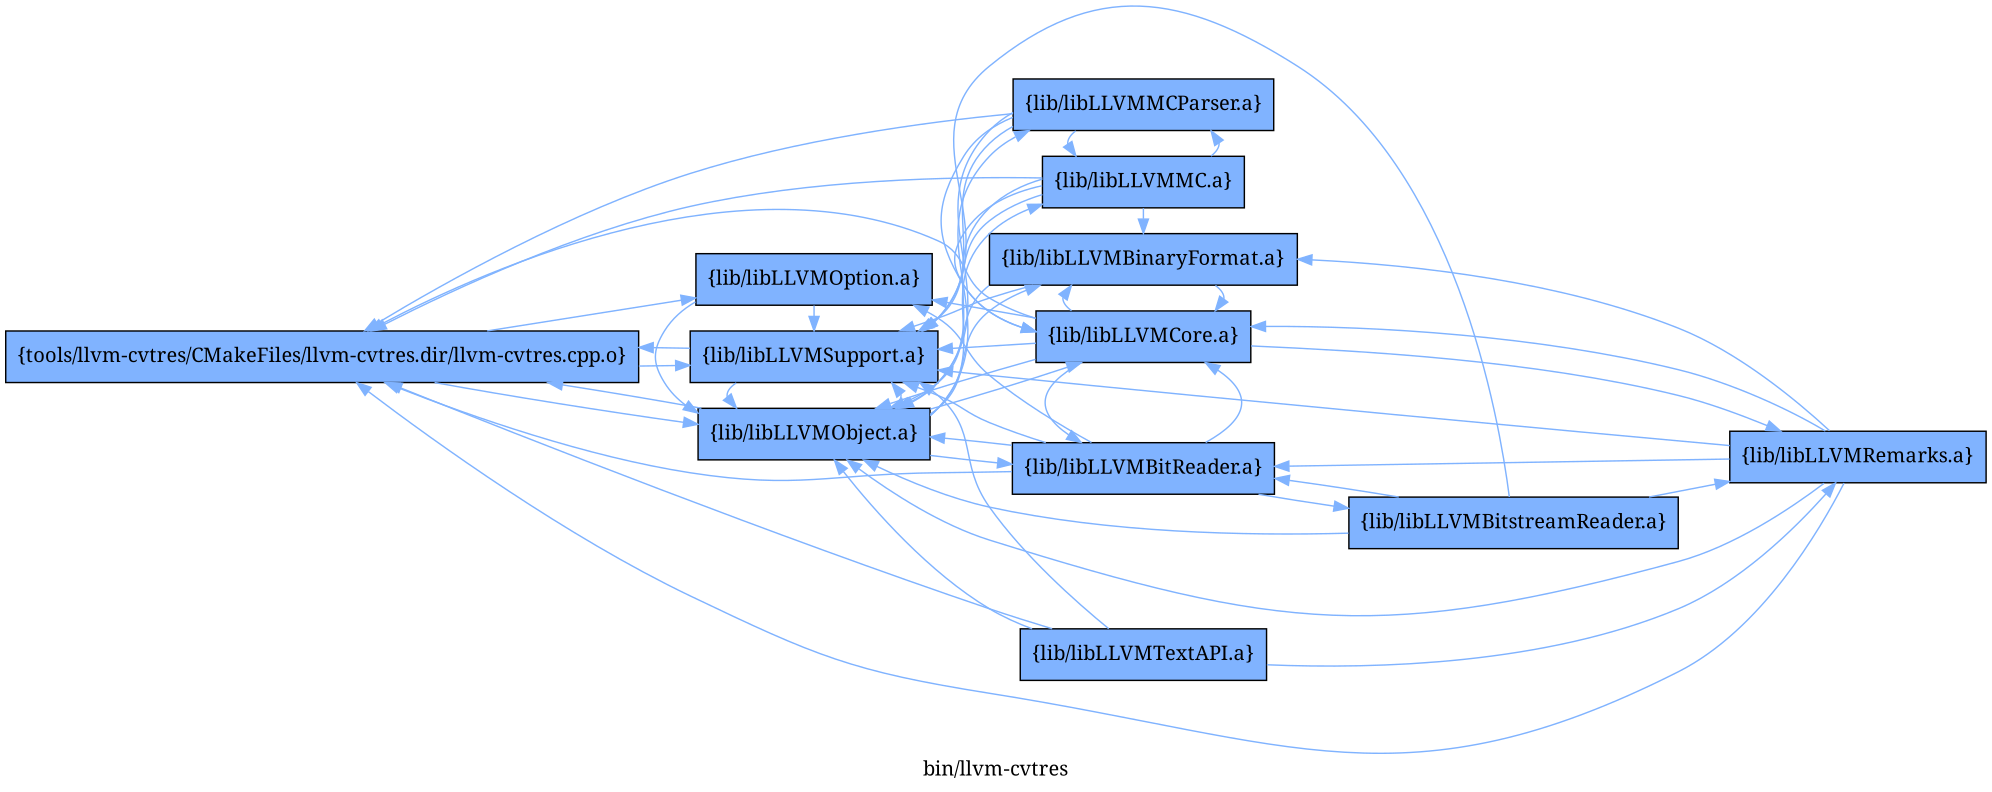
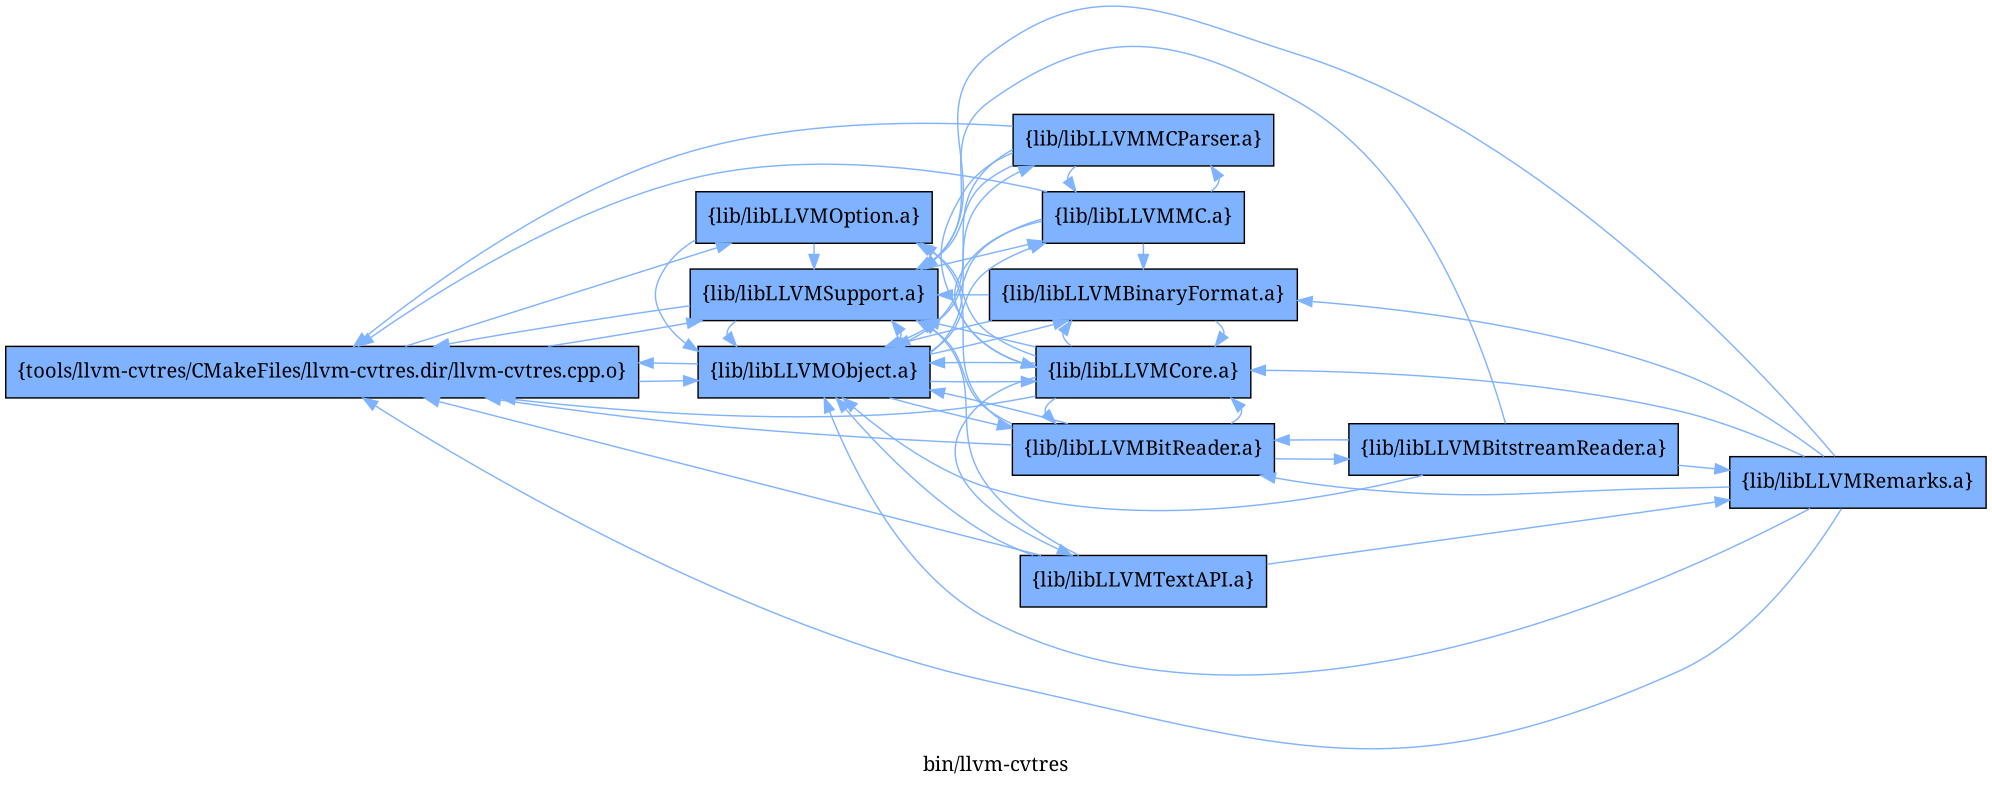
edge "{lib/libLLVMMC.a}" -> "{lib/libLLVMSupport.a}": reversed
edge "{lib/libLLVMCore.a}" -> "{lib/libLLVMRemarks.a}": now "{lib/libLLVMCore.a}" -> "{lib/libLLVMTextAPI.a}"
